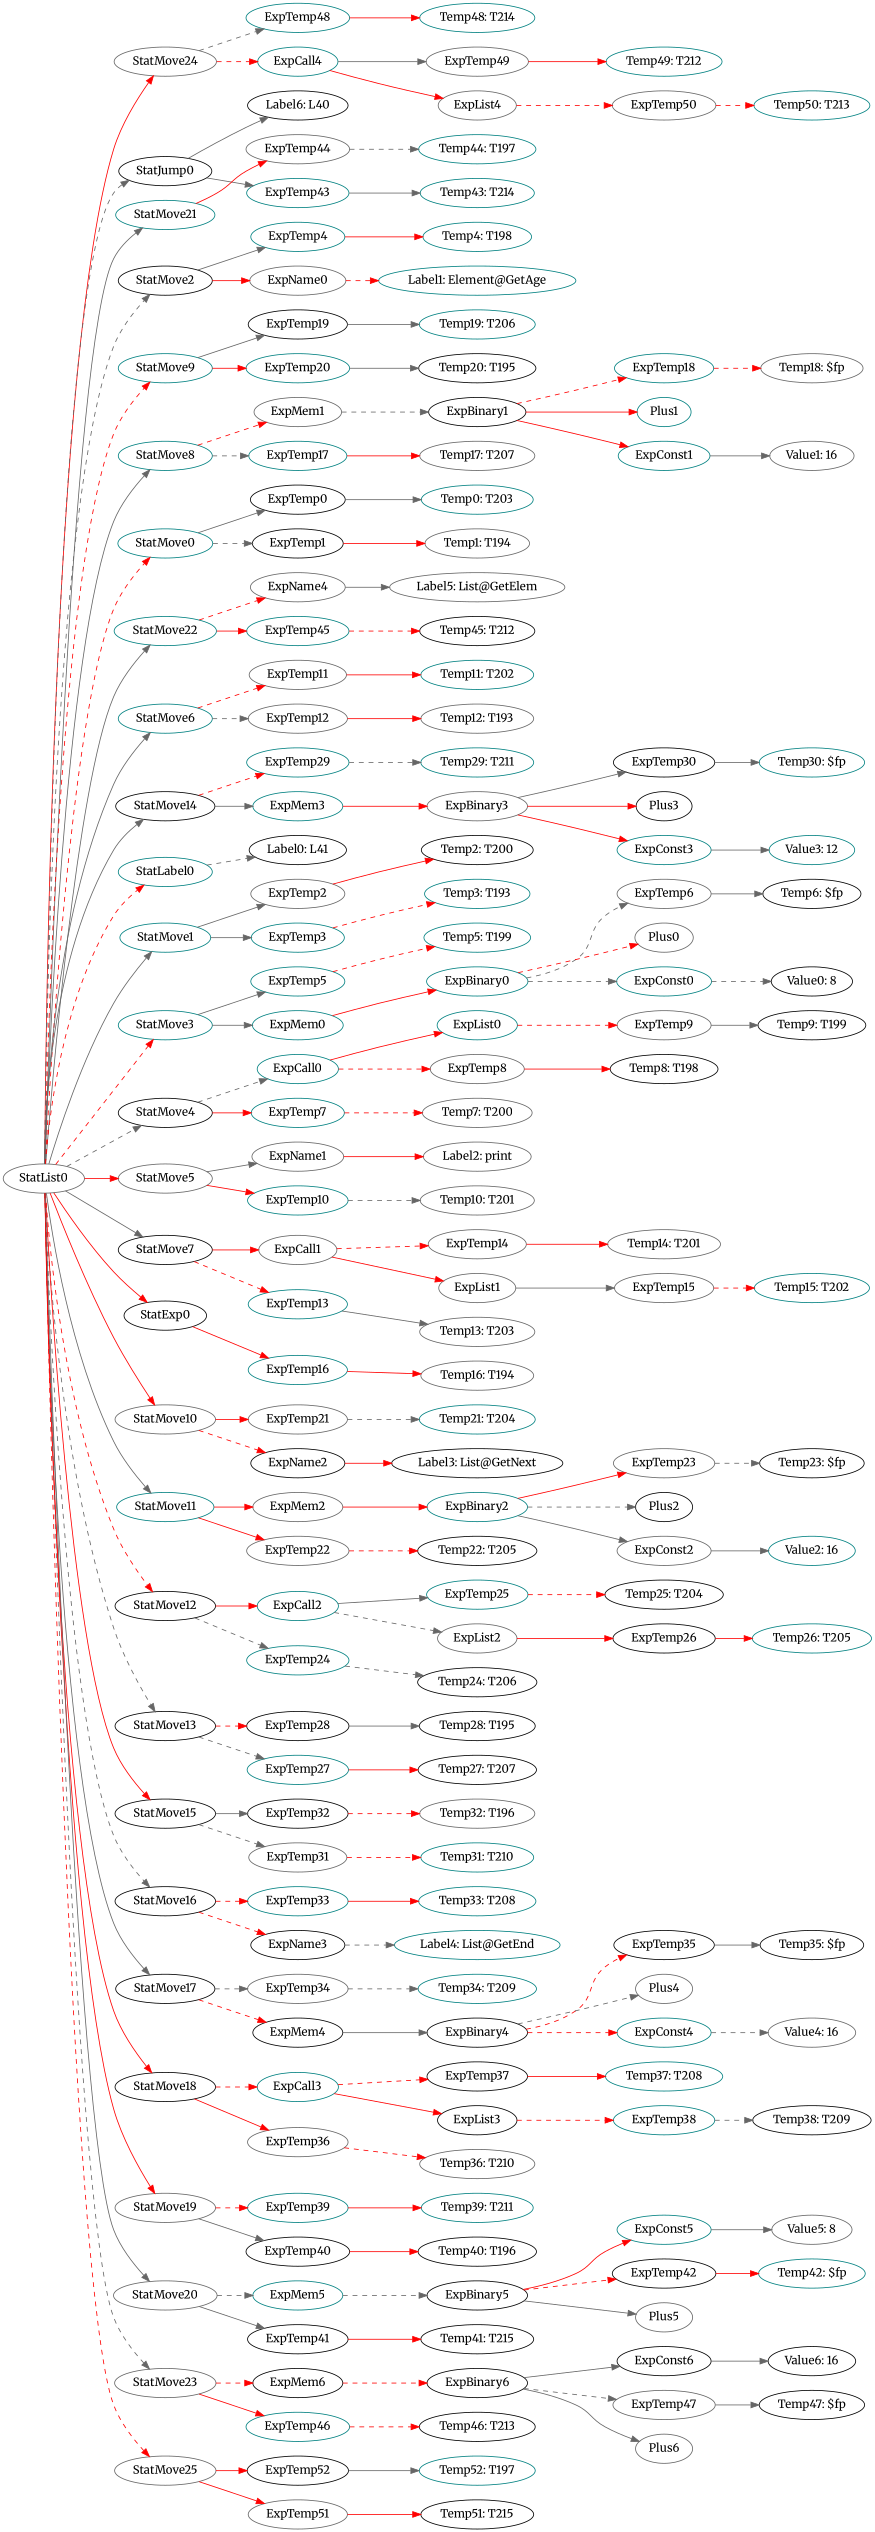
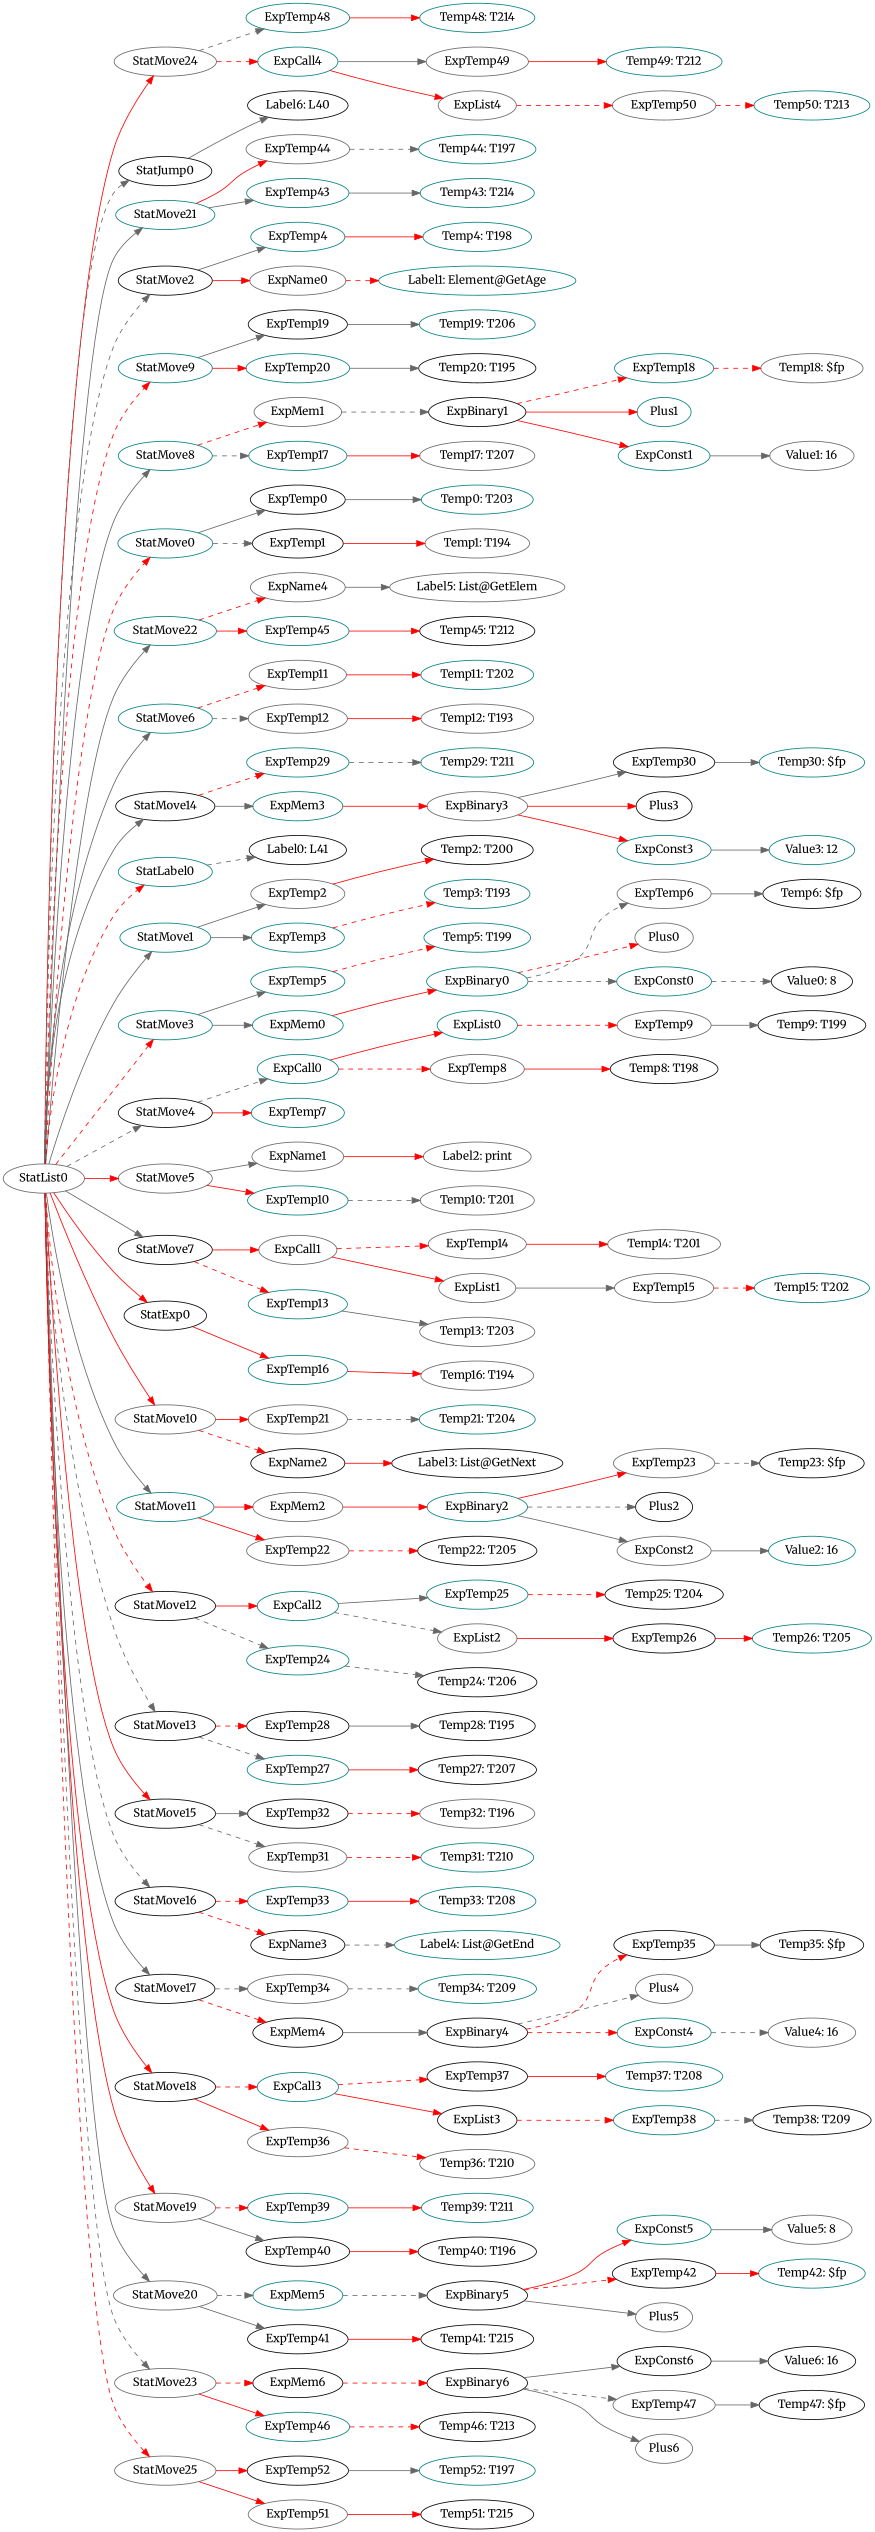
edge "StatJump0" -> "ExpTemp43": now "StatMove21" -> "ExpTemp43"
edge "ExpTemp45" -> "Temp45: T212": style dashed -> solid
node "Temp7: T200": removed
